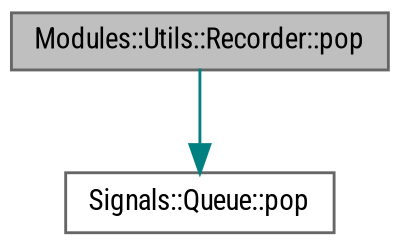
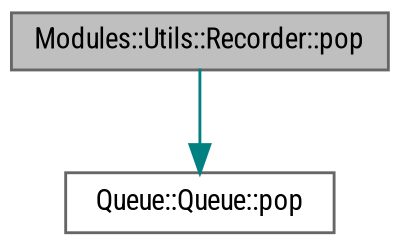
node "Signals::Queue::pop": label "Signals::Queue::pop" -> "Queue::Queue::pop"
